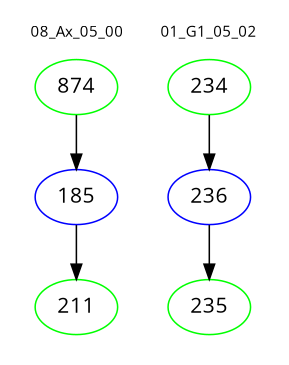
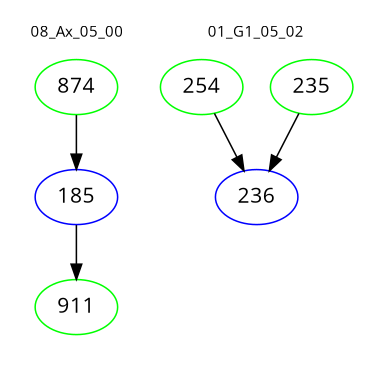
node "234": label "234" -> "254"
edge "236" -> "235": reversed
node "211": label "211" -> "911"
